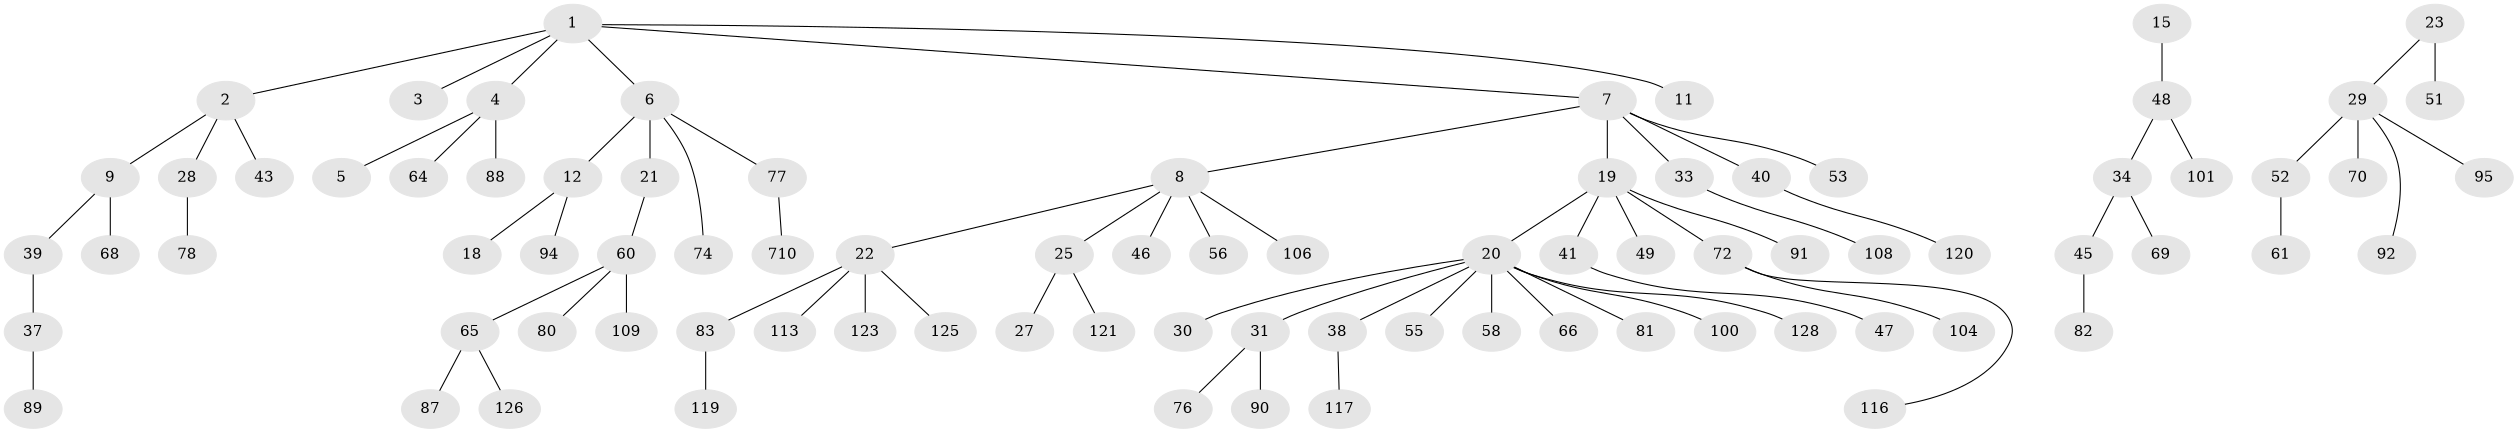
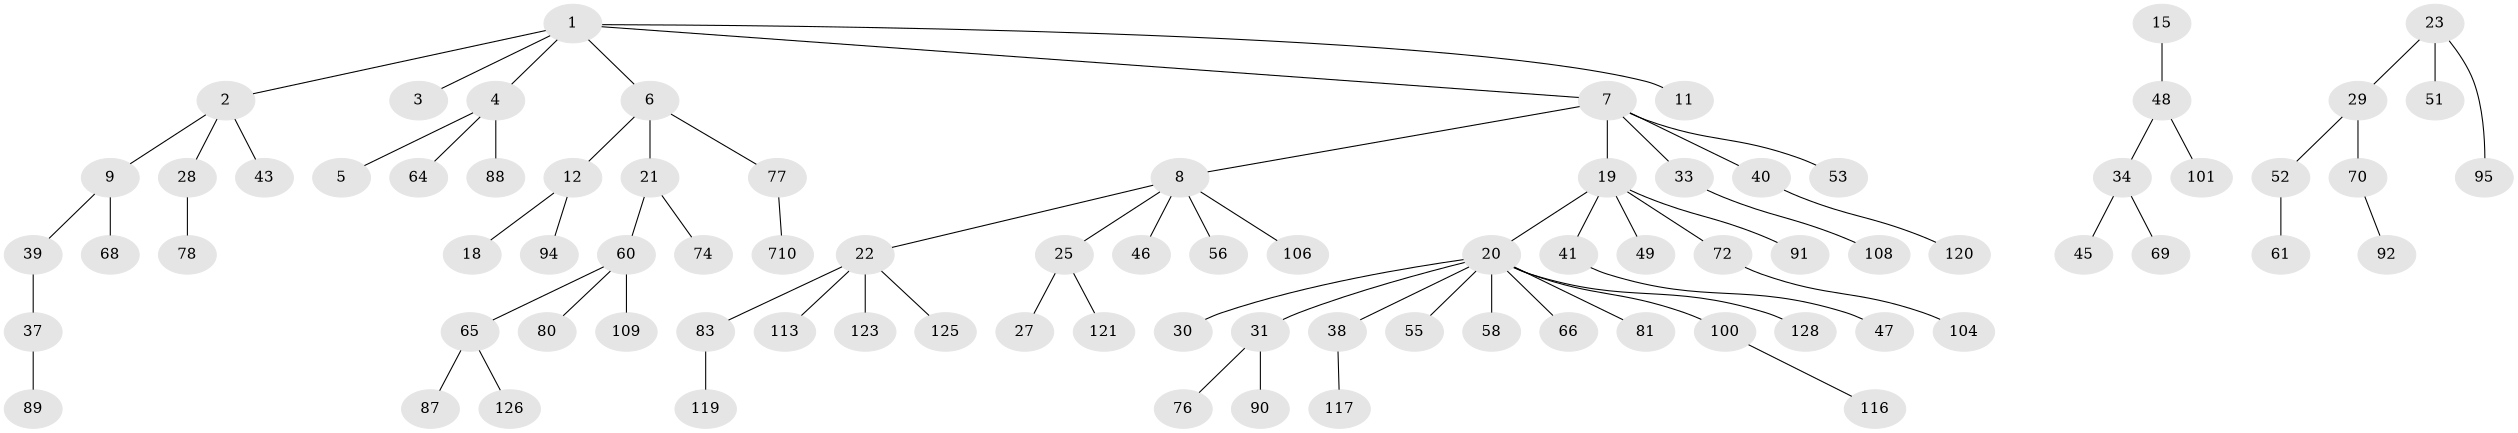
edge "29" -- "95": now "23" -- "95"
edge "6" -- "74": now "21" -- "74"
edge "29" -- "92": now "70" -- "92"
edge "72" -- "116": now "100" -- "116"
node "82": removed
